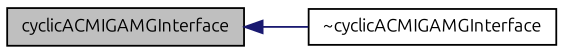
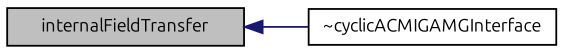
node "cyclicACMIGAMGInterface": label "cyclicACMIGAMGInterface" -> "internalFieldTransfer"
